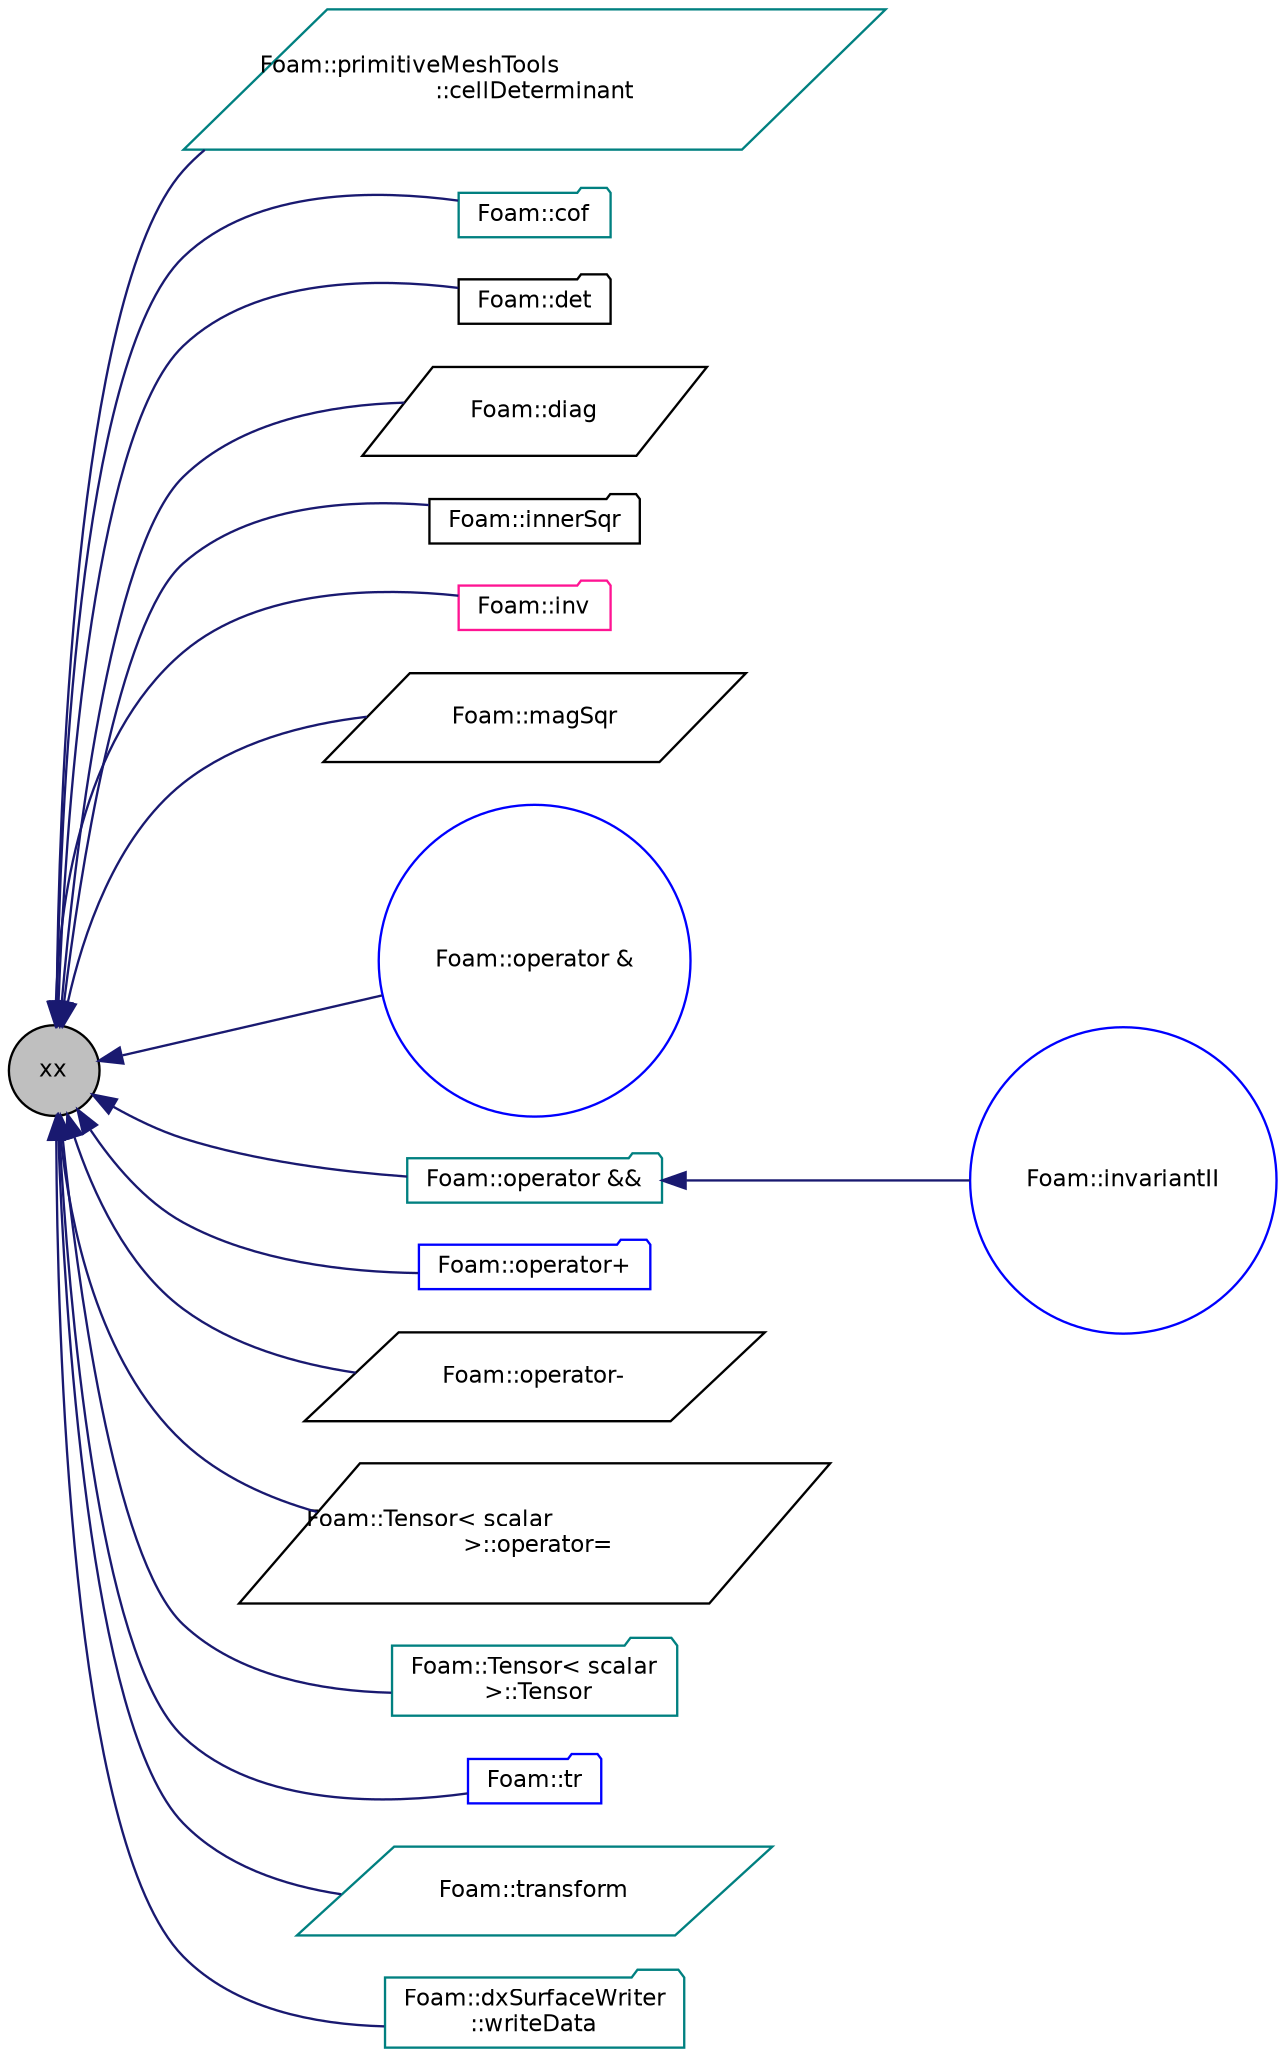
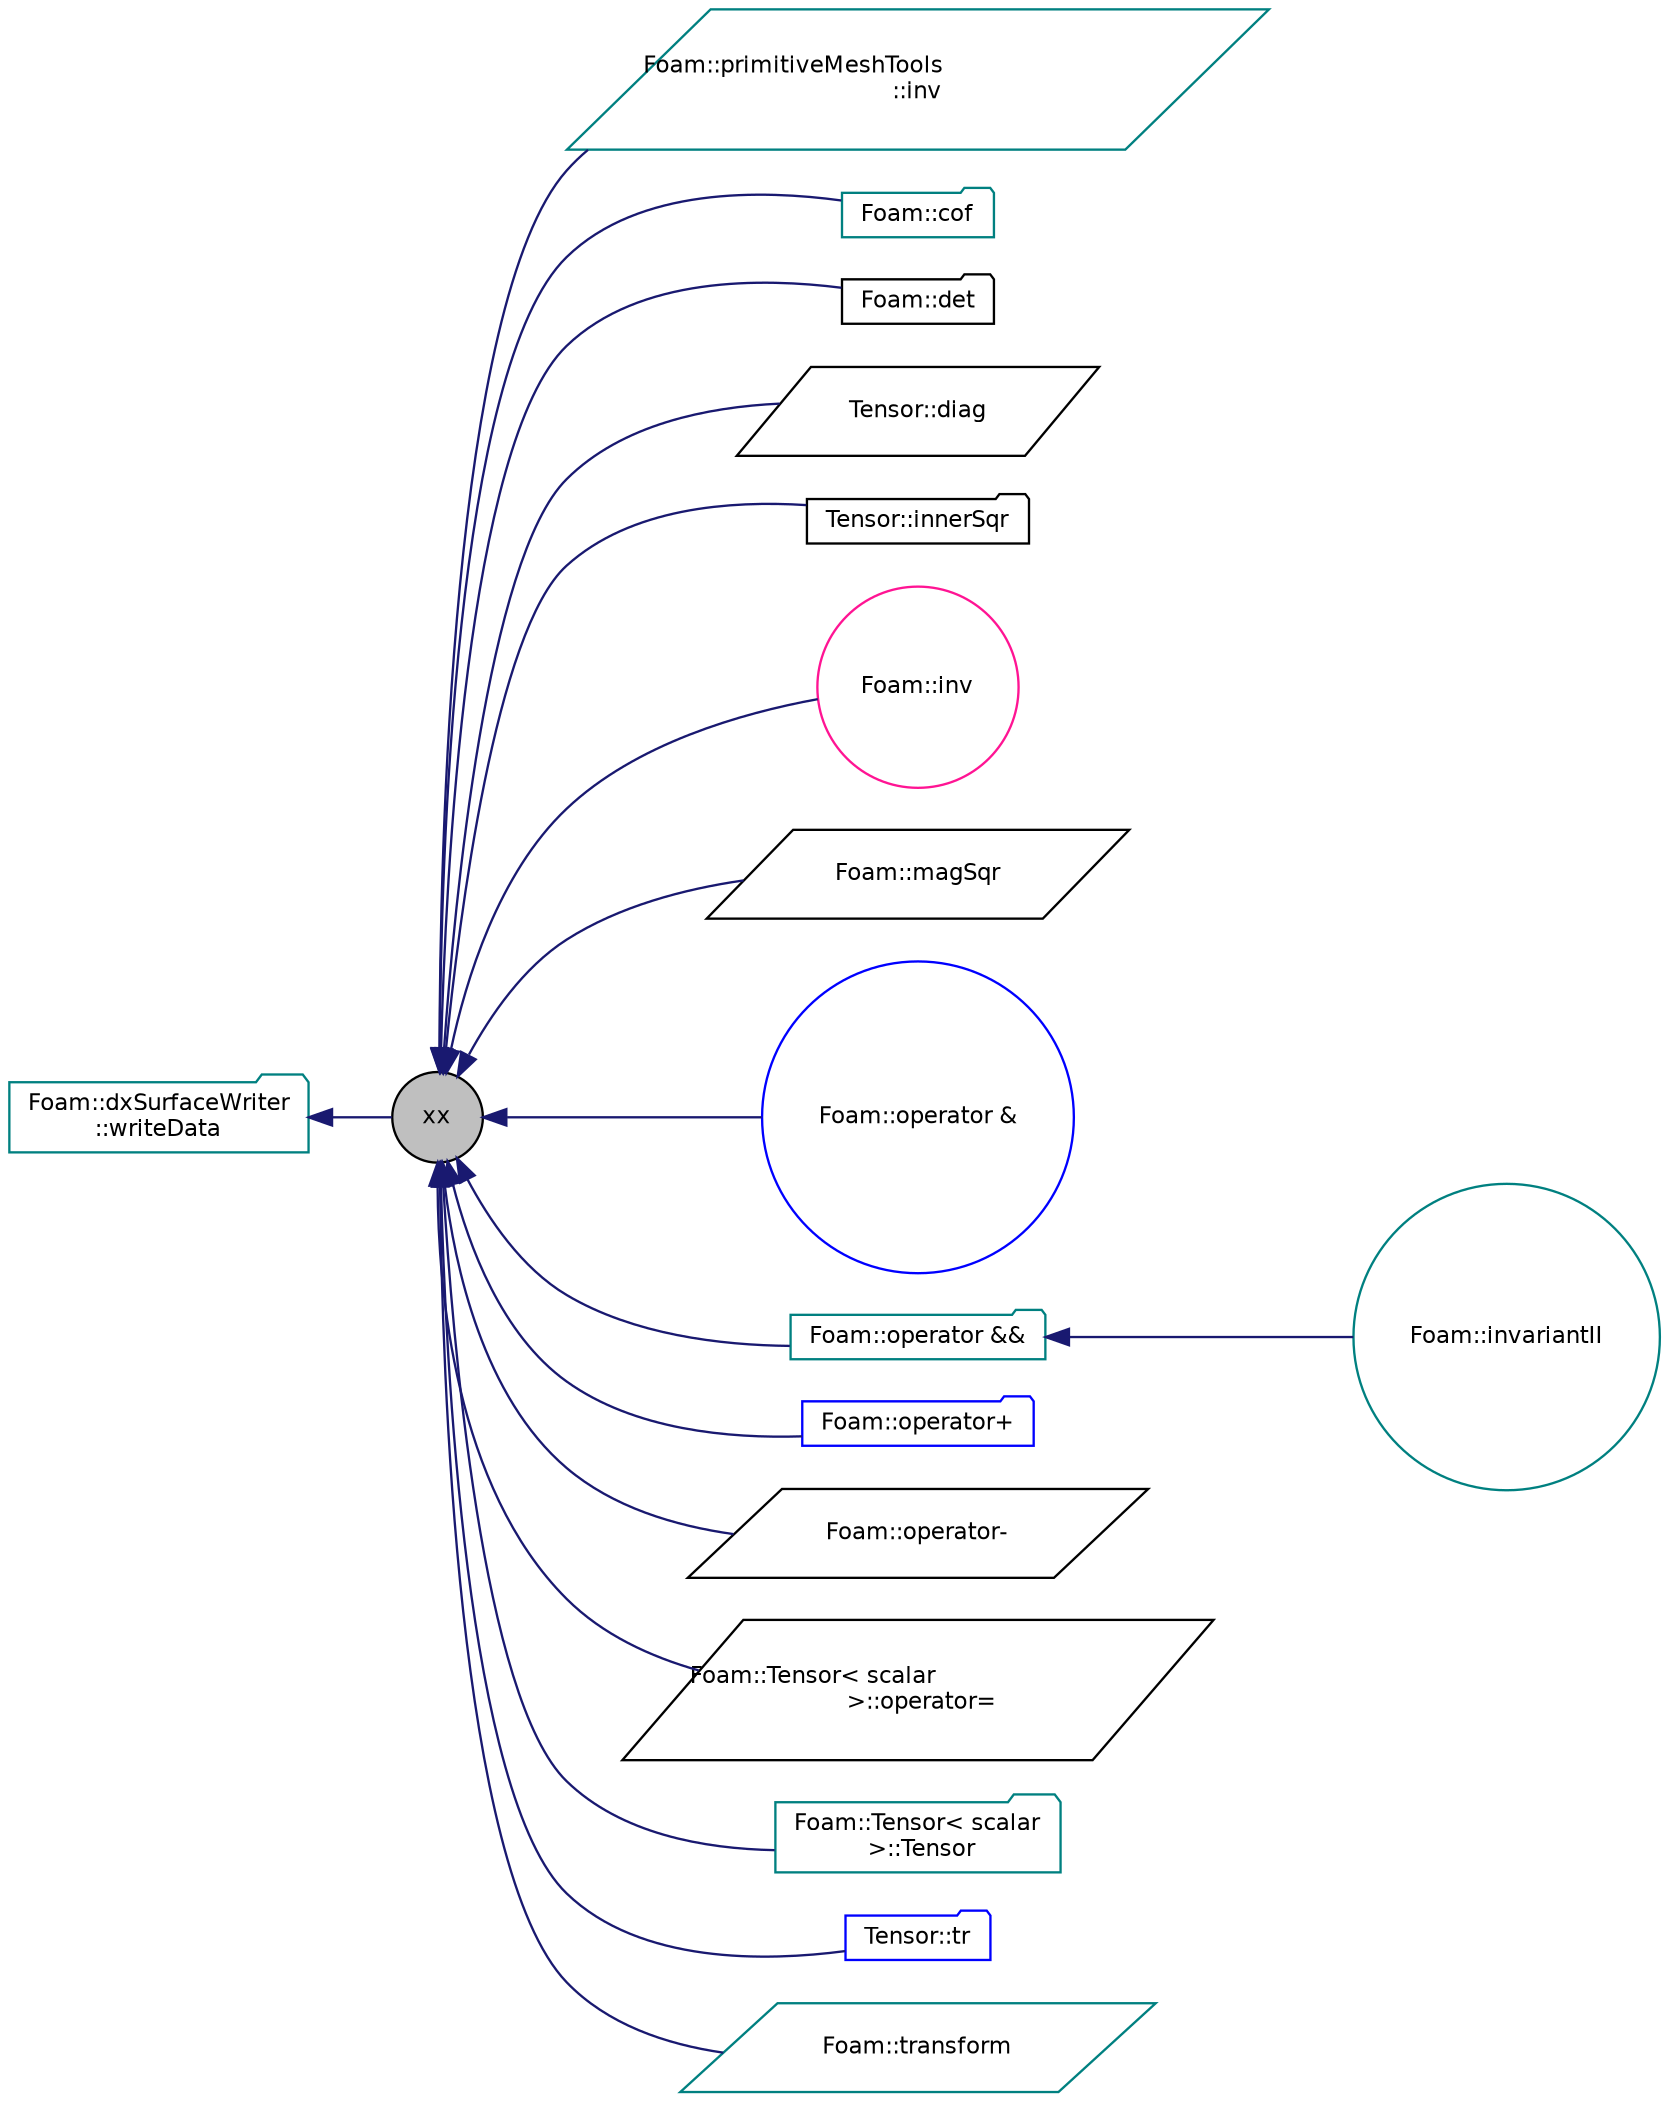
node "Foam::primitiveMeshTools ::cellDeterminant": label "Foam::primitiveMeshTools ::cellDeterminant" -> "Foam::primitiveMeshTools ::inv"
node "Foam::diag": label "Foam::diag" -> "Tensor::diag"
node "Foam::innerSqr": label "Foam::innerSqr" -> "Tensor::innerSqr"
node "Foam::inv": shape folder -> circle
node "Foam::invariantII": color blue -> teal
edge "Foam::dxSurfaceWriter ::writeData" -> "xx": reversed
node "Foam::tr": label "Foam::tr" -> "Tensor::tr"
